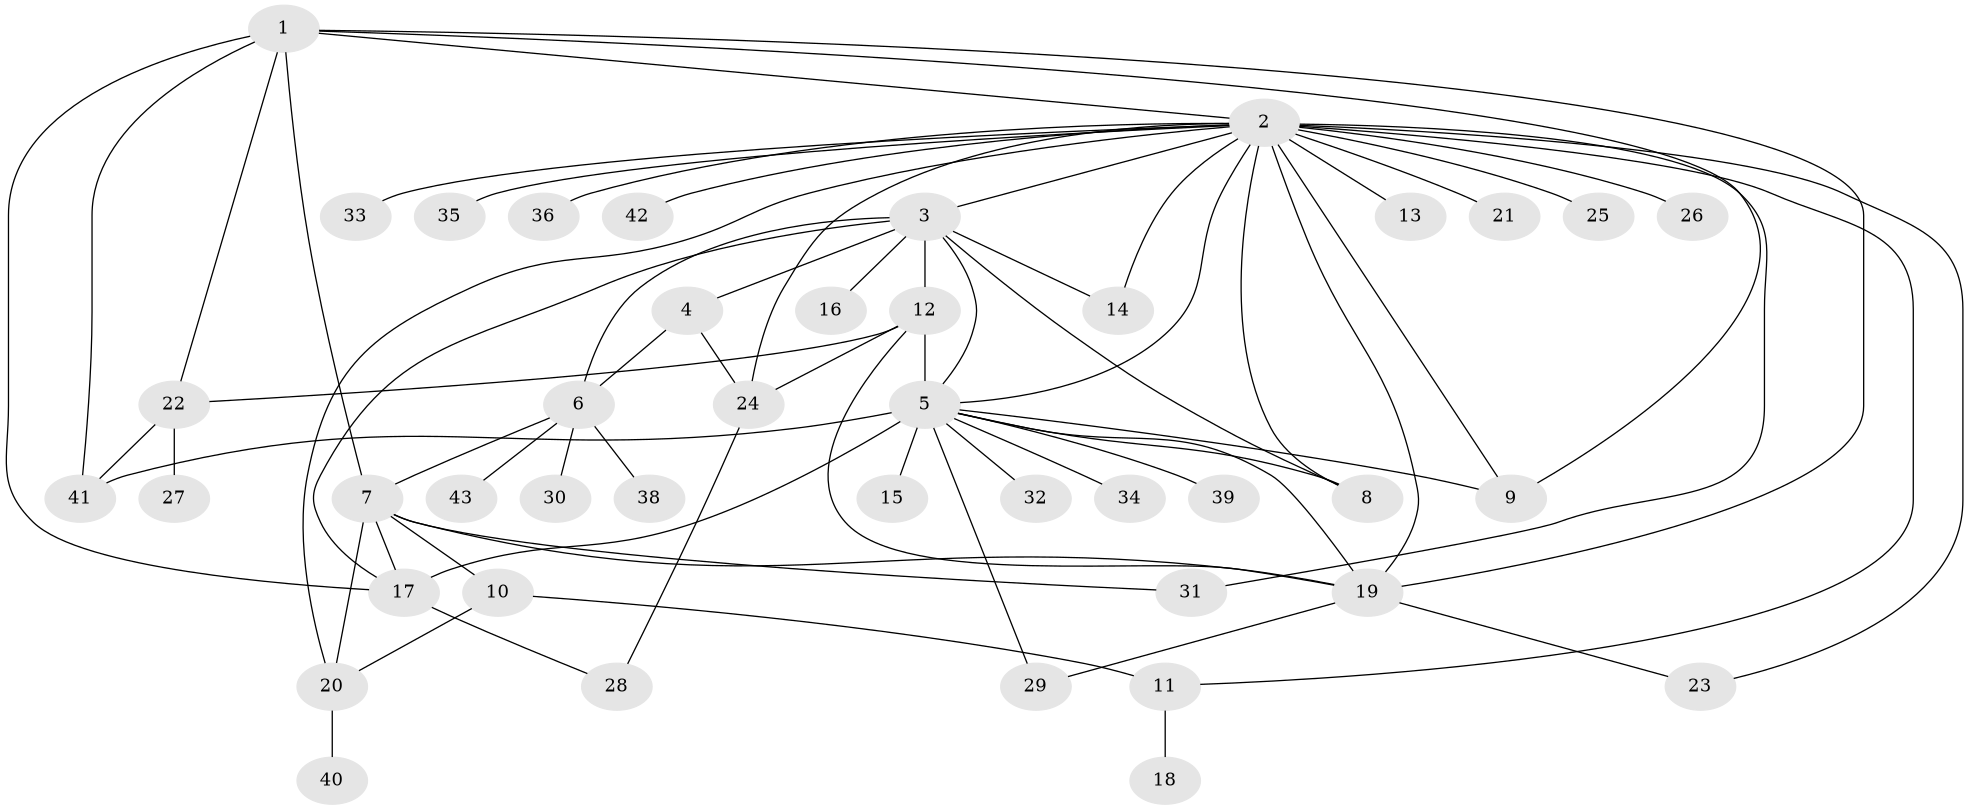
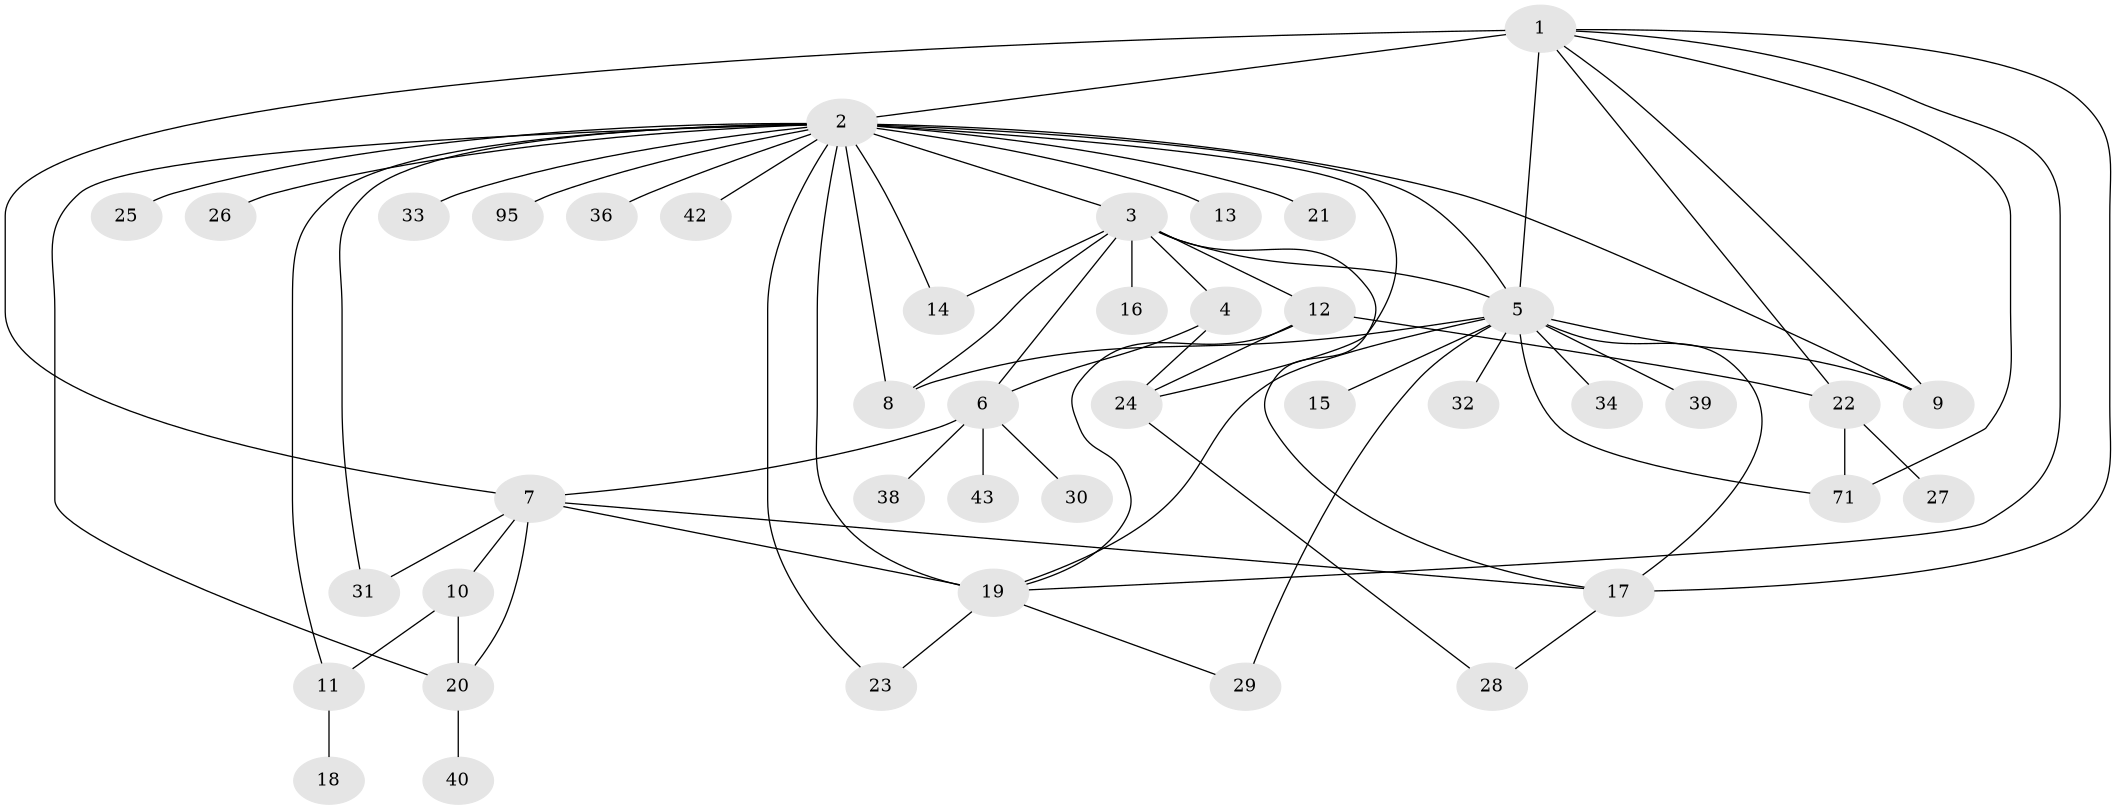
node "35": label "35" -> "95"
edge "12" -- "5": now "1" -- "5"
node "41": label "41" -> "71"
